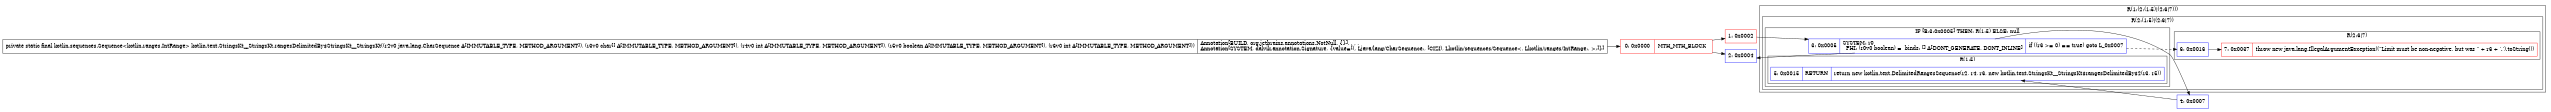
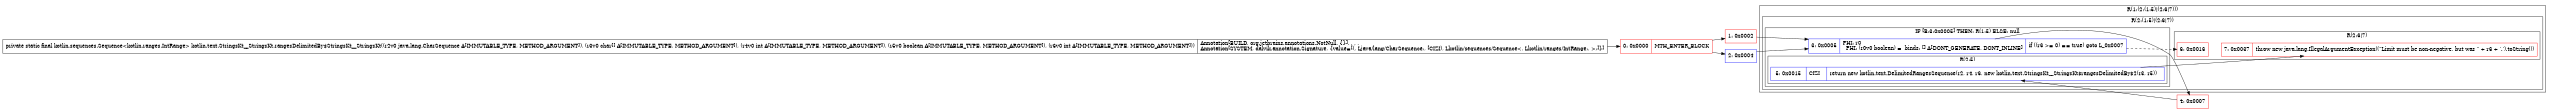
node "3: 0x0005": text "SYSTEM: r0" -> "PHI: r0"
node "0: 0x0000": text "MTH_MTH_BLOCK" -> "MTH_ENTER_BLOCK"
node "6: 0x0016": color blue -> red
edge "6: 0x0016" -> "7: 0x0037": now "5: 0x0015" -> "7: 0x0037"
edge "3: 0x0005" -> "2: 0x0004": reversed
cluster "R(1:5)": label "R(1:5)" -> "R(2:5)"
node "5: 0x0015": text "RETURN" -> "CIZI"
node "4: 0x0007": color blue -> red
